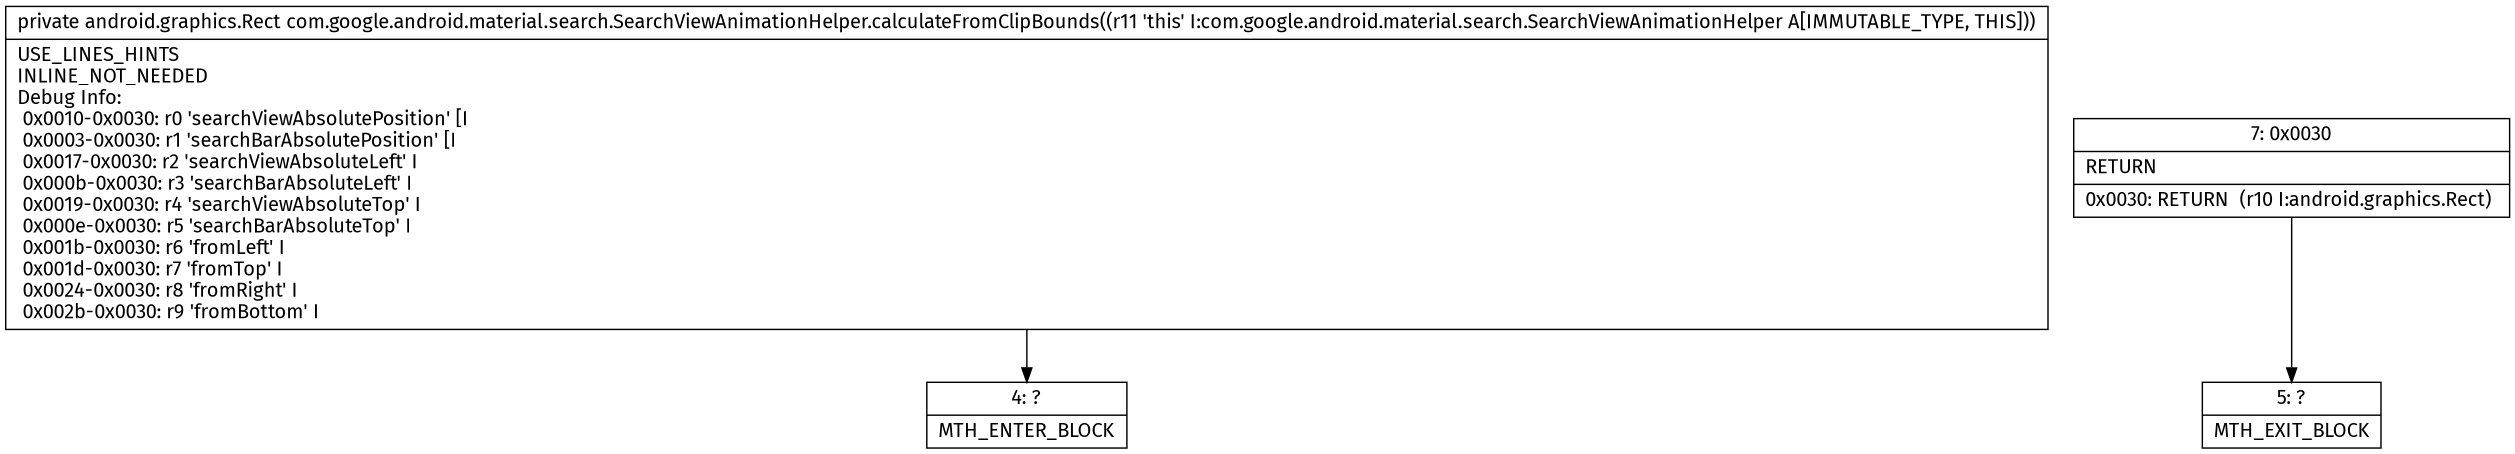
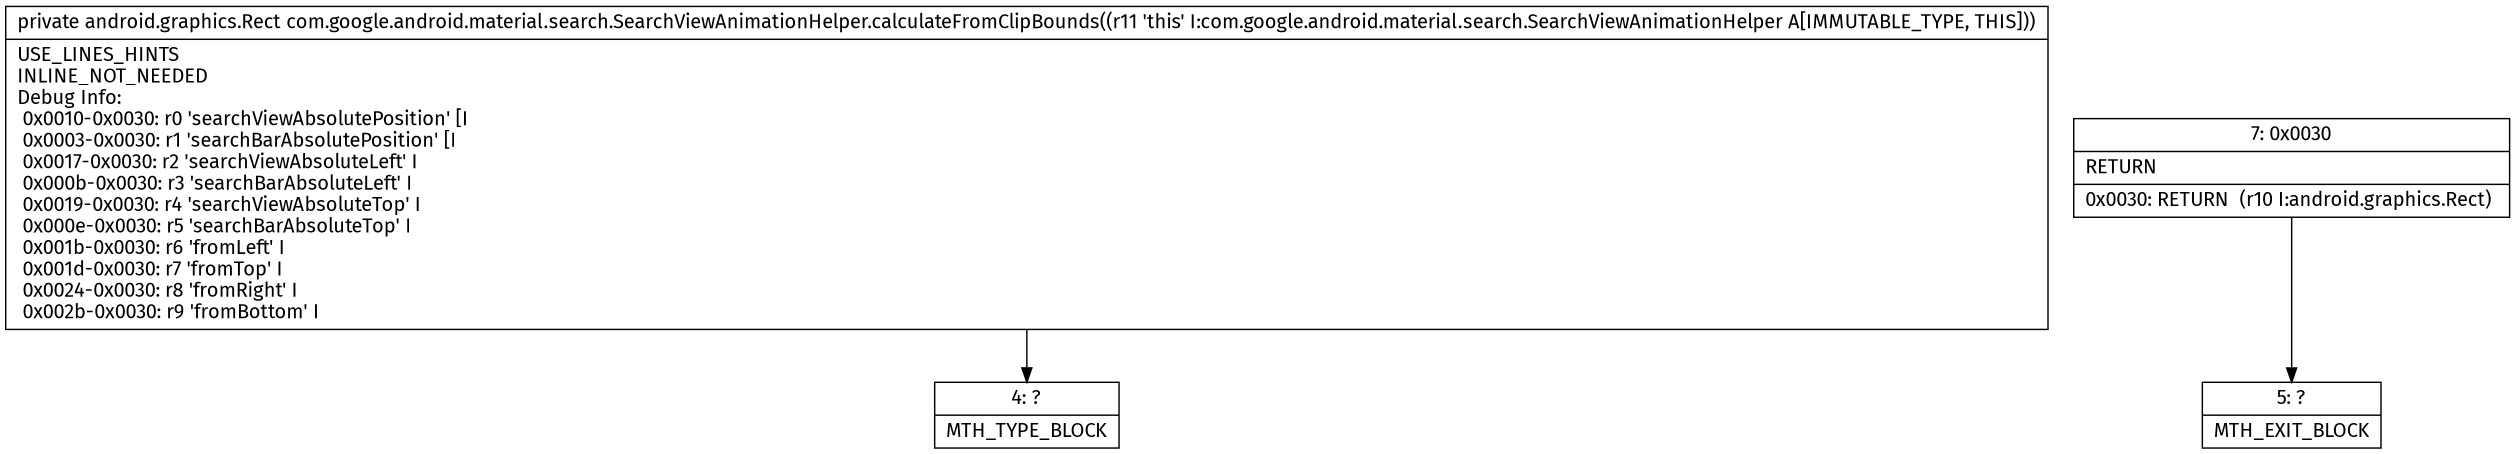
node "4: ?": text "MTH_ENTER_BLOCK" -> "MTH_TYPE_BLOCK"
